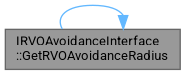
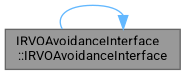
node "IRVOAvoidanceInterface ::GetRVOAvoidanceRadius": label "IRVOAvoidanceInterface ::GetRVOAvoidanceRadius" -> "IRVOAvoidanceInterface ::IRVOAvoidanceInterface"
